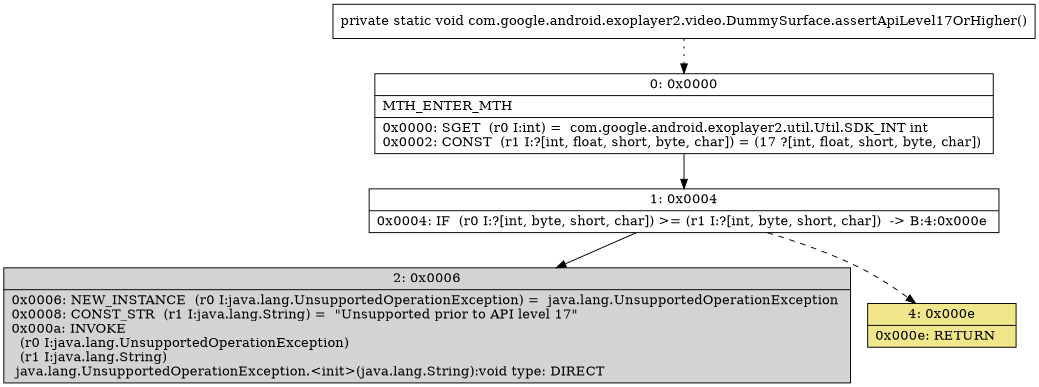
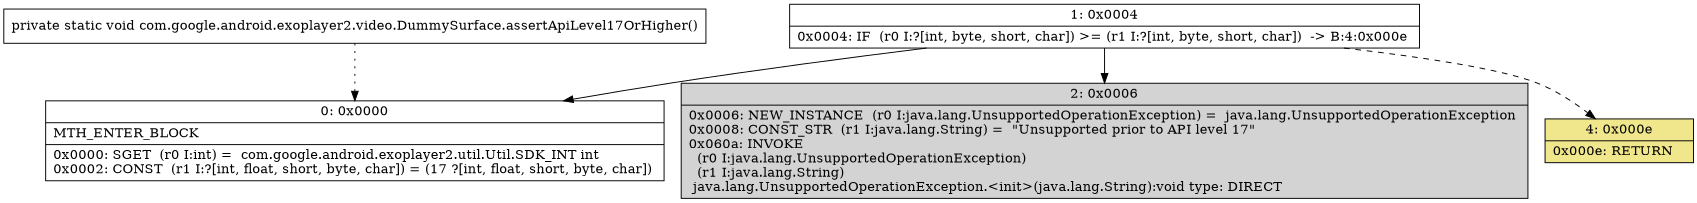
node "0: 0x0000": text "MTH_ENTER_MTH" -> "MTH_ENTER_BLOCK"
edge "0: 0x0000" -> "1: 0x0004": reversed
node "2: 0x0006": text "0x000a: INVOKE" -> "0x060a: INVOKE"
